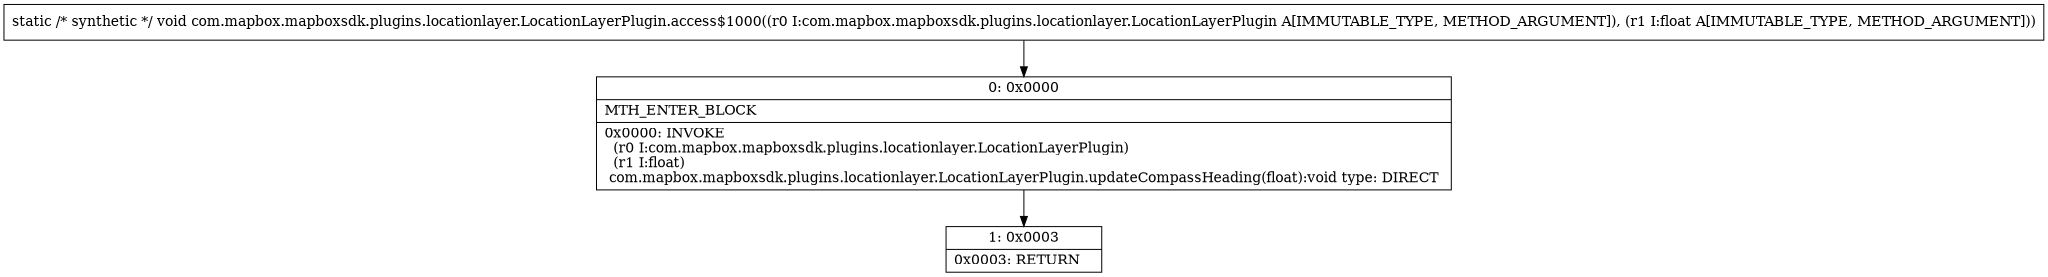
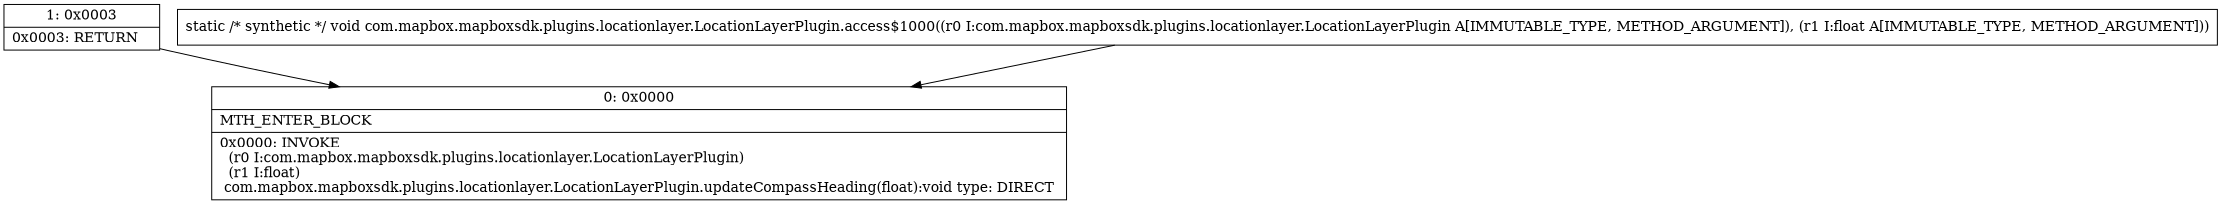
edge "0: 0x0000" -> "1: 0x0003": reversed
